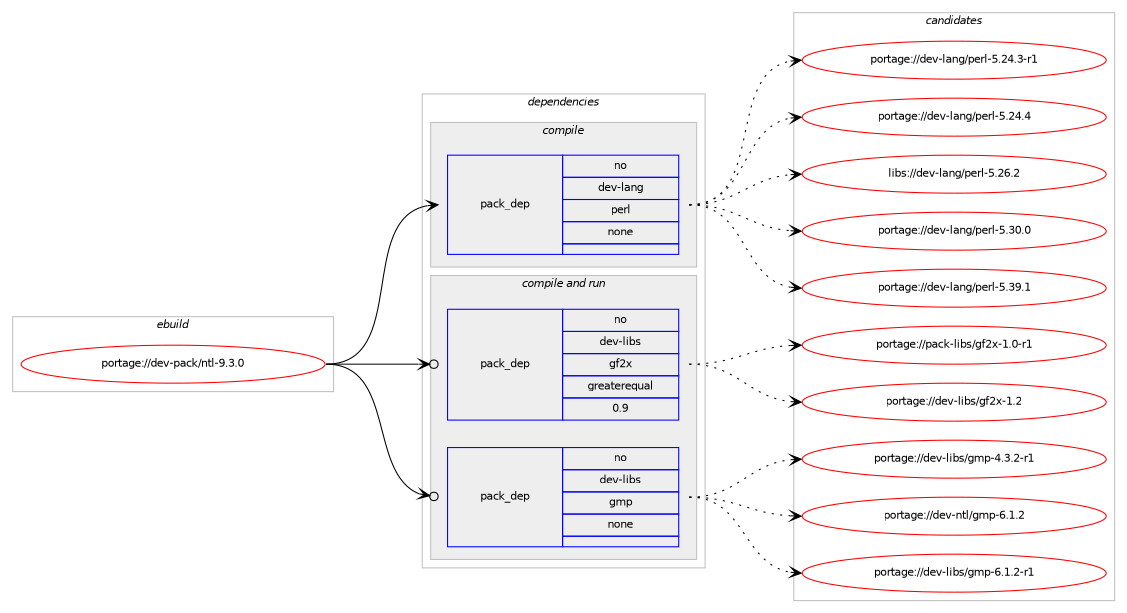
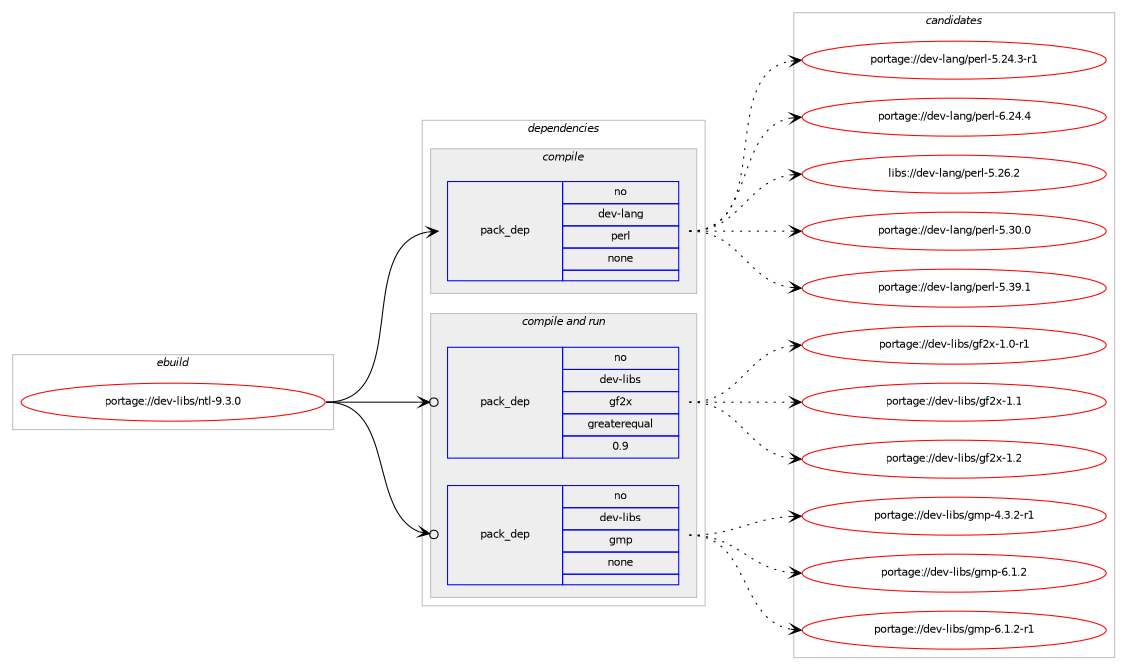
node "portage://dev-lang/perl-5.24.4": label "portage://dev-lang/perl-5.24.4" -> "portage://dev-lang/perl-6.24.4"
node "portage://pack-libs/gf2x-1.0-r1": label "portage://pack-libs/gf2x-1.0-r1" -> "portage://dev-libs/gf2x-1.0-r1"
node "portage://dev-pack/ntl-9.3.0": label "portage://dev-pack/ntl-9.3.0" -> "portage://dev-libs/ntl-9.3.0"
node "portage://dev-libs/gf2x-1.1": added
node "portage://dev-ntl/gmp-6.1.2": label "portage://dev-ntl/gmp-6.1.2" -> "portage://dev-libs/gmp-6.1.2"
